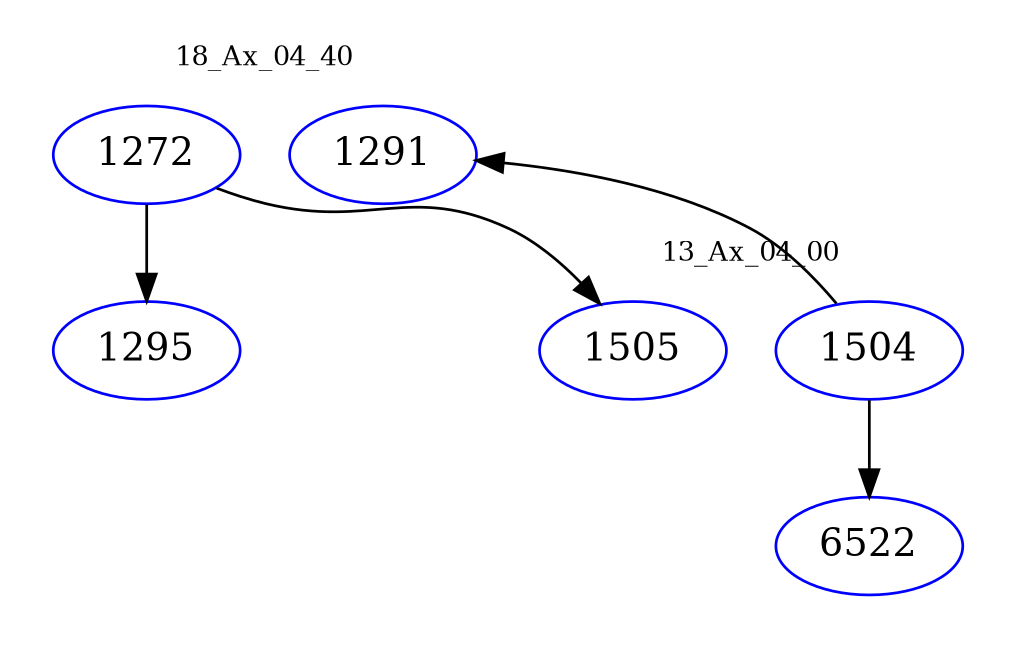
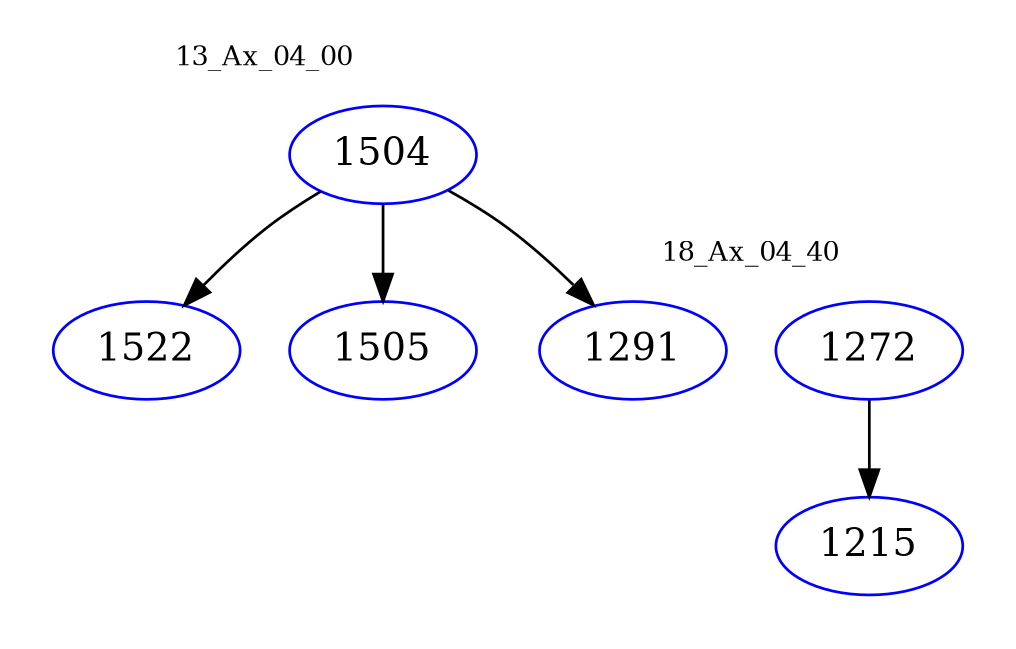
edge "1272" -> "1505": now "1504" -> "1505"
node "1295": label "1295" -> "1215"
node "6522": label "6522" -> "1522"
